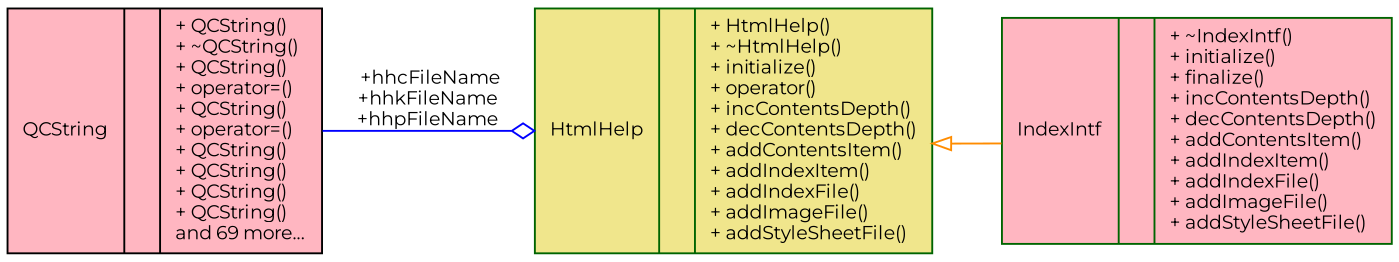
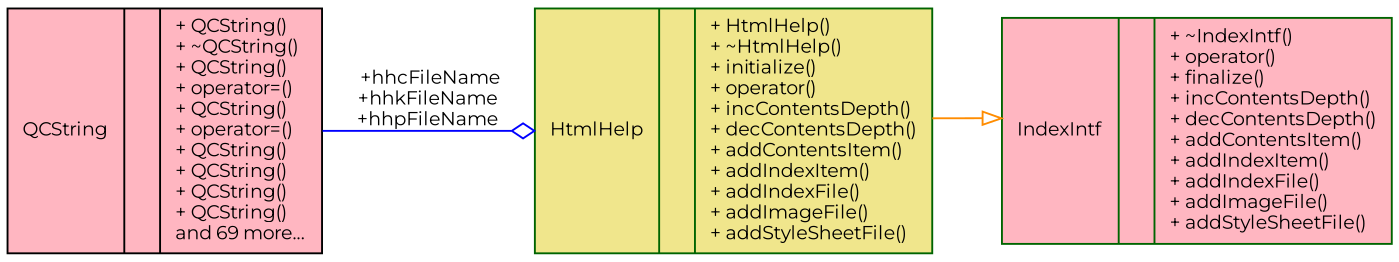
node "IndexIntf": text "+ initialize()" -> "+ operator()"
edge "IndexIntf" -> "HtmlHelp": reversed
